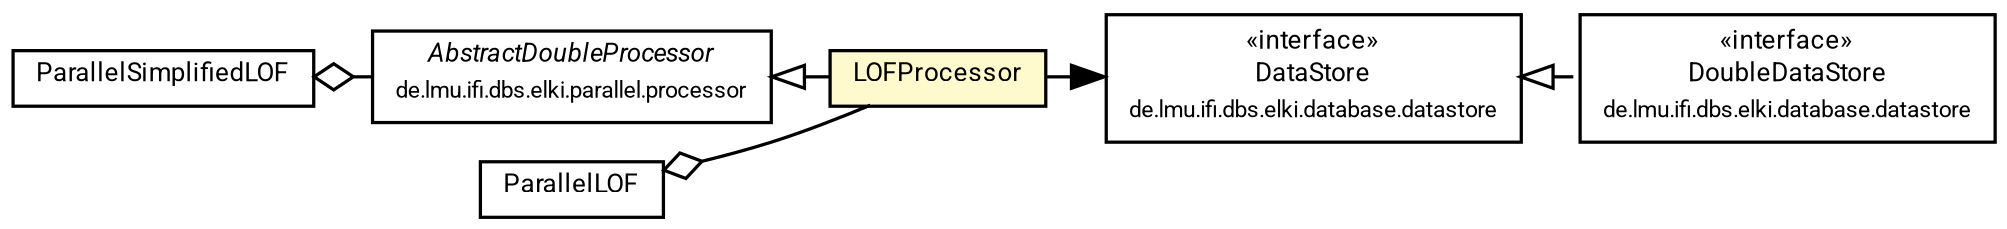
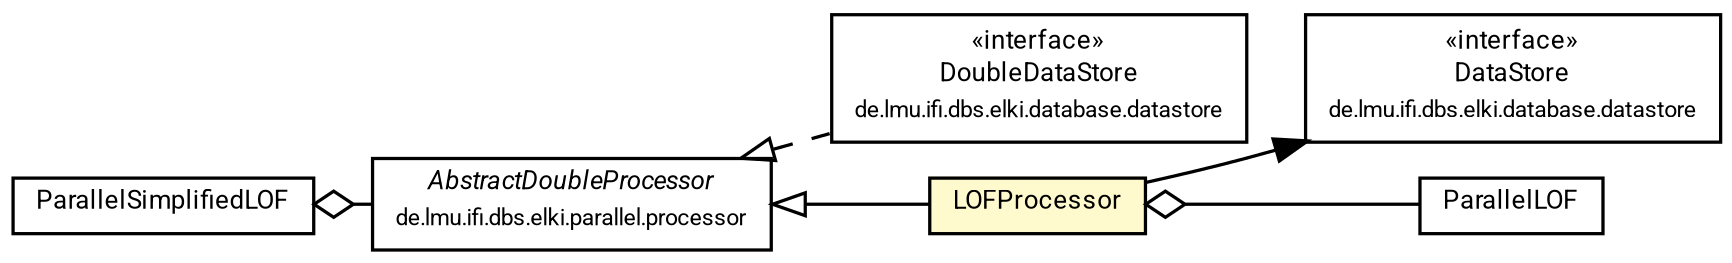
edge "DoubleDataStore" -> "DataStore": now "DoubleDataStore" -> "AbstractDoubleProcessor"
edge "LOFProcessor" -> "ParallelLOF": reversed
